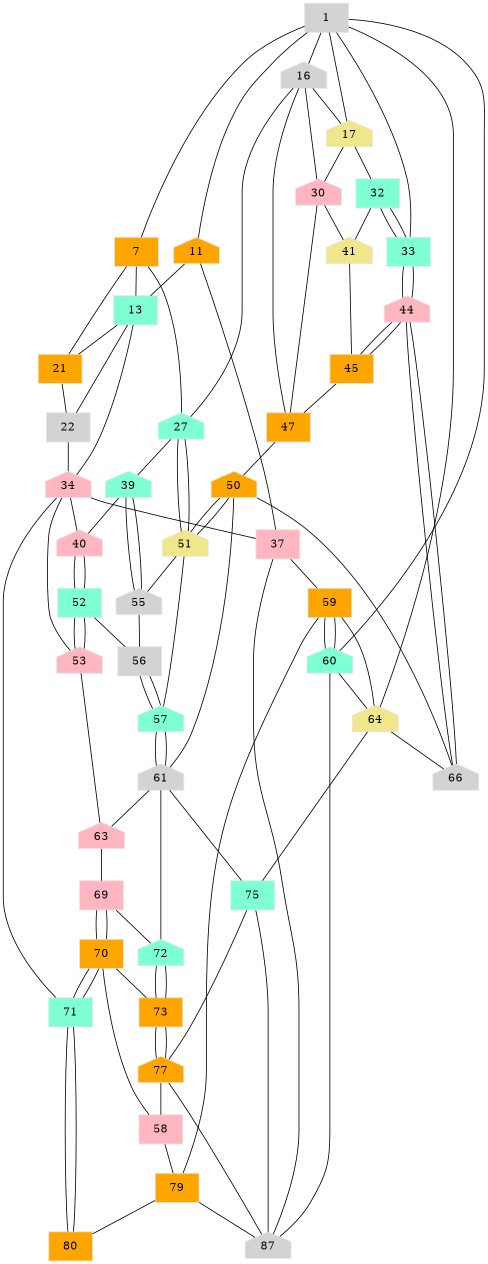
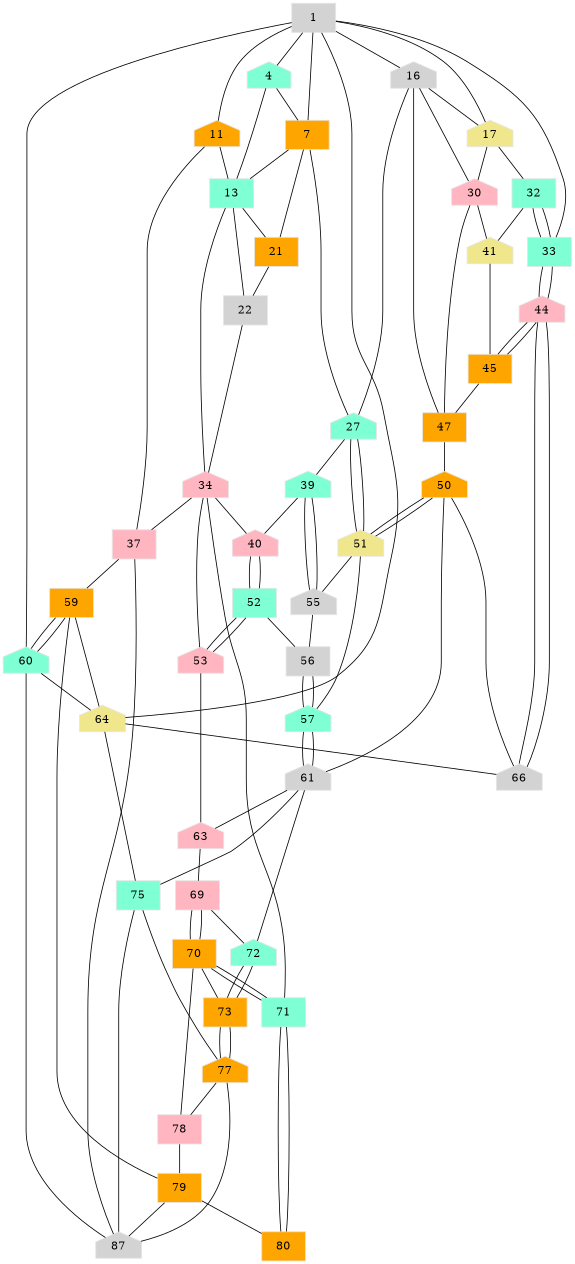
node "4": added
node "58": label "58" -> "78"
